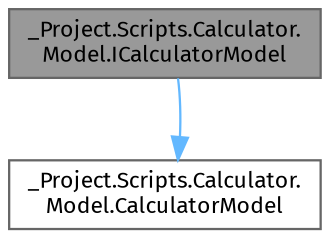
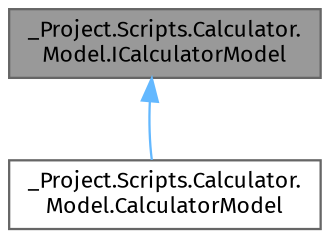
edge "_Project.Scripts.Calculator. Model.ICalculatorModel" -> "_Project.Scripts.Calculator. Model.CalculatorModel": reversed
